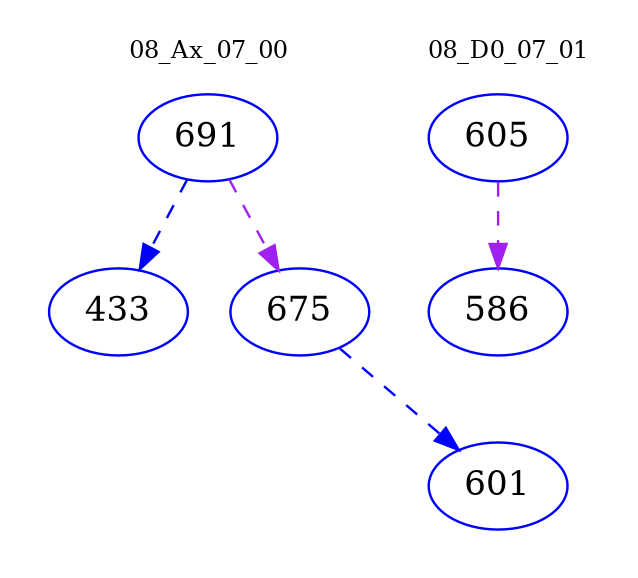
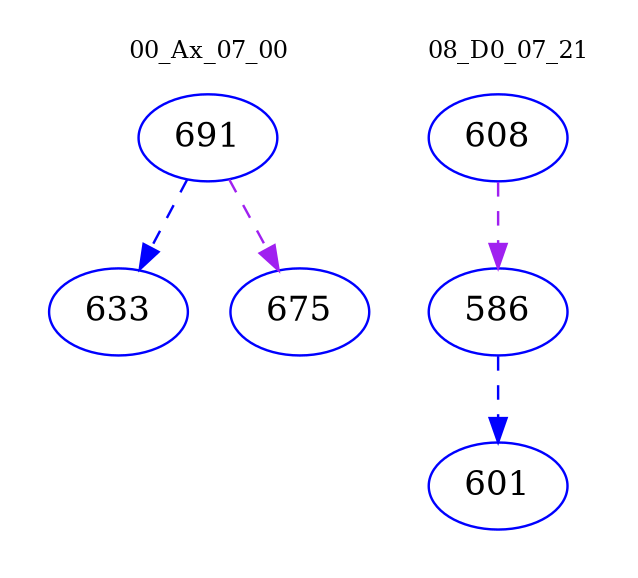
cluster "08_Ax_07_00": label "08_Ax_07_00" -> "00_Ax_07_00"
cluster "08_D0_07_01": label "08_D0_07_01" -> "08_D0_07_21"
node "605": label "605" -> "608"
node "433": label "433" -> "633"
edge "675" -> "601": now "586" -> "601"
